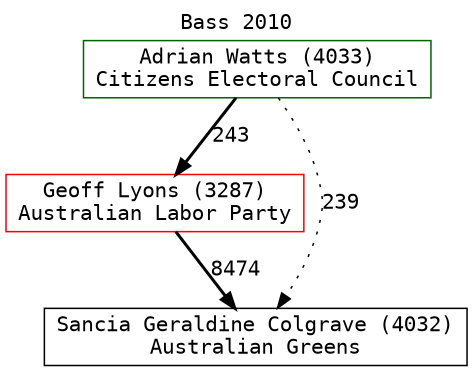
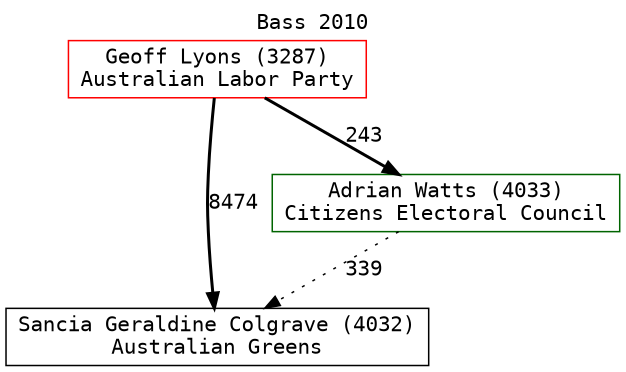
edge "Adrian Watts (4033) Citizens Electoral Council" -> "Geoff Lyons (3287) Australian Labor Party": reversed
edge "Adrian Watts (4033) Citizens Electoral Council" -> "Sancia Geraldine Colgrave (4032) Australian Greens": label "239" -> "339"
